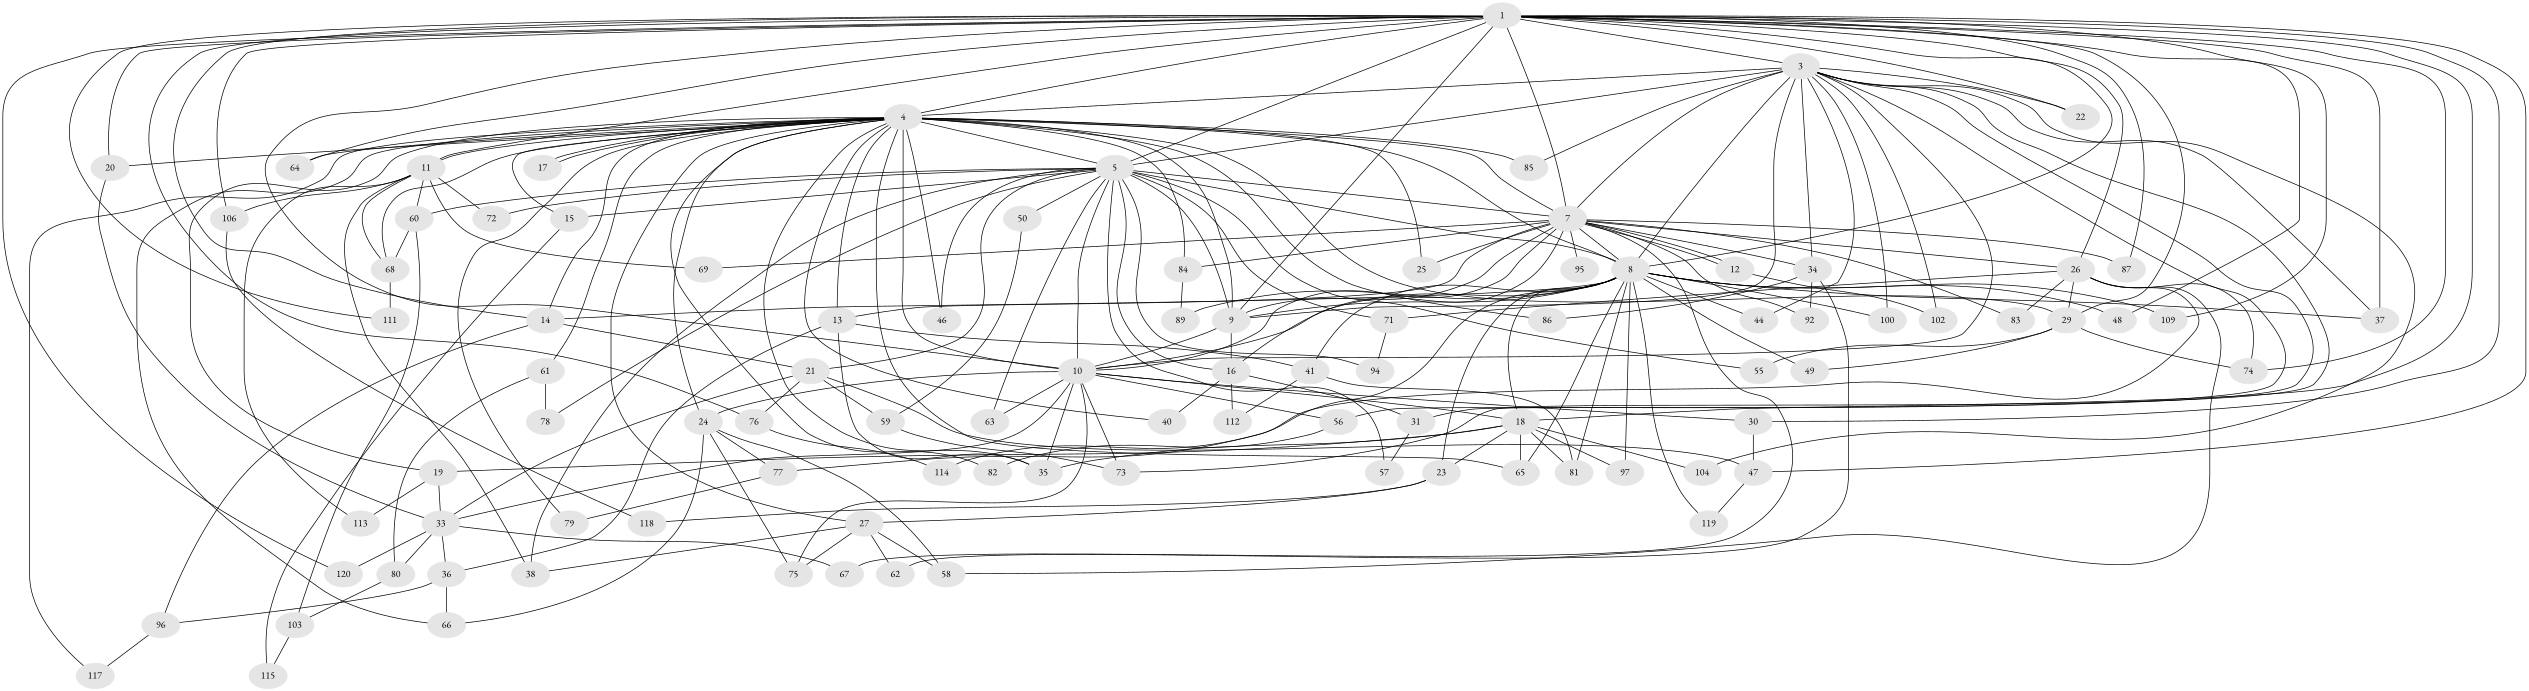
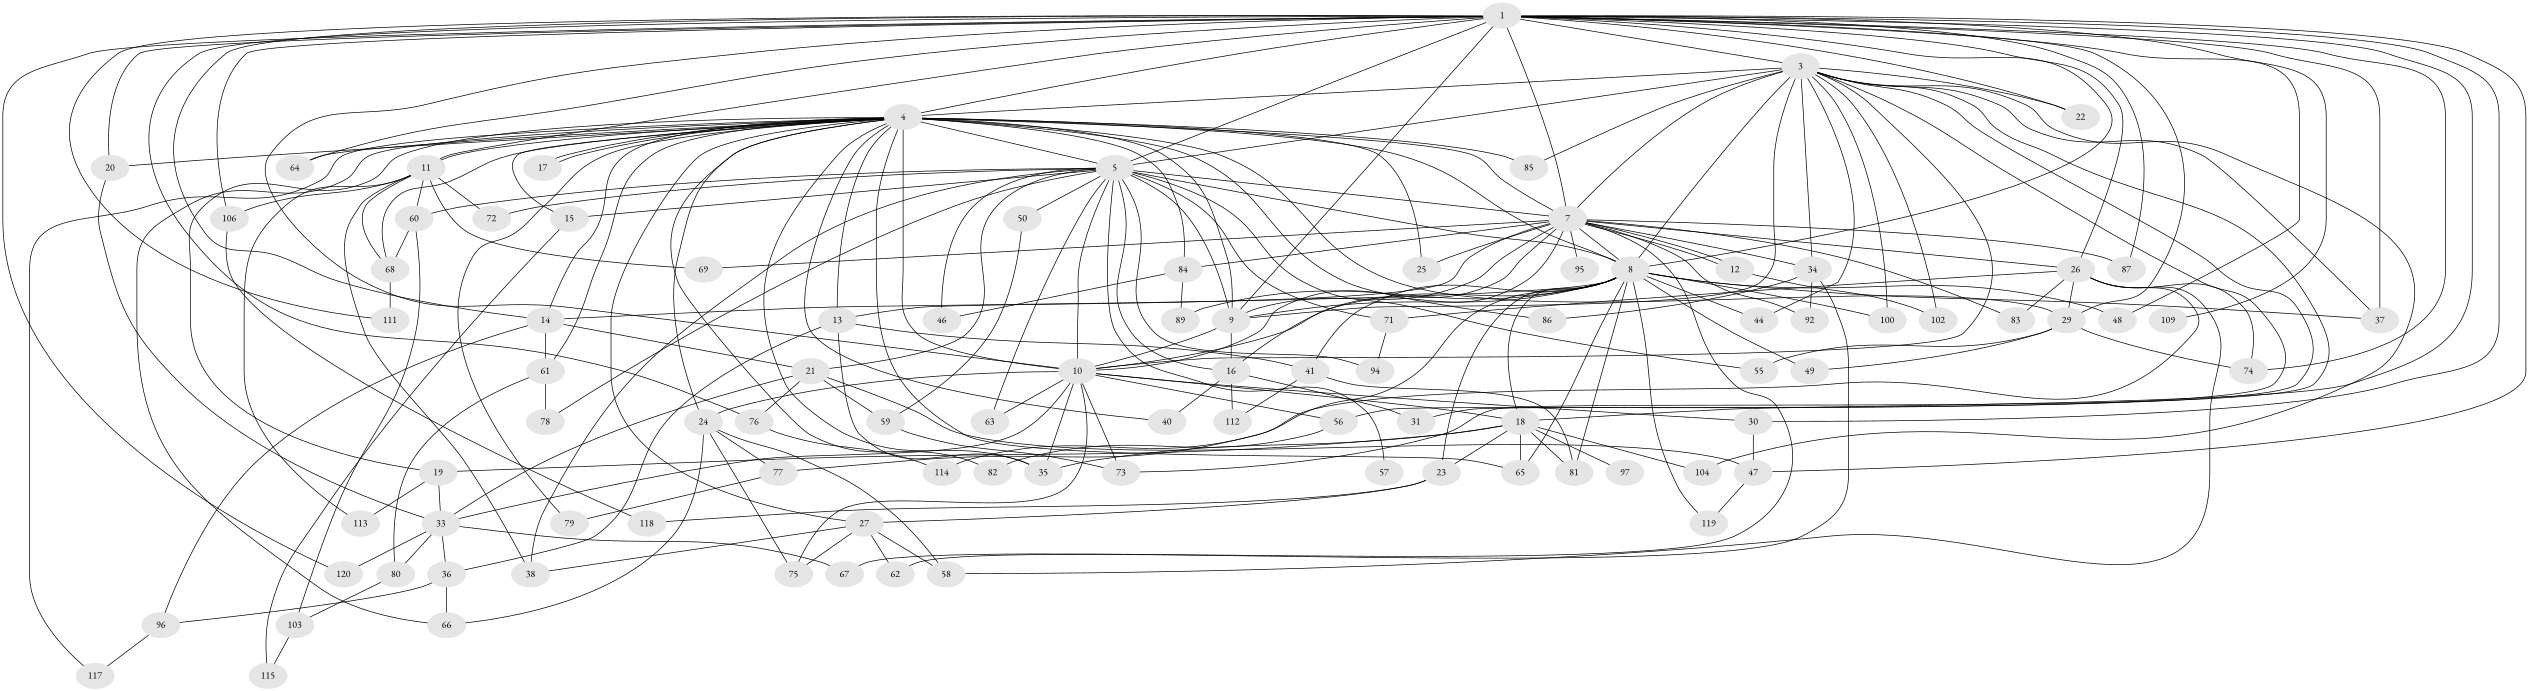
edge "4" -- "46": now "84" -- "46"
edge "8" -- "109": removed
edge "14" -- "61": added
edge "8" -- "97": removed
edge "31" -- "57": removed
